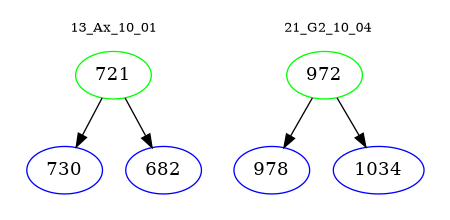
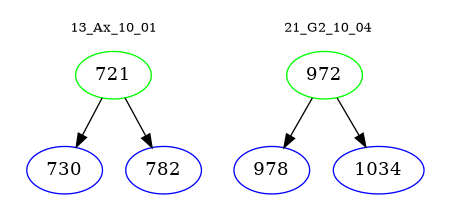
node "682": label "682" -> "782"
